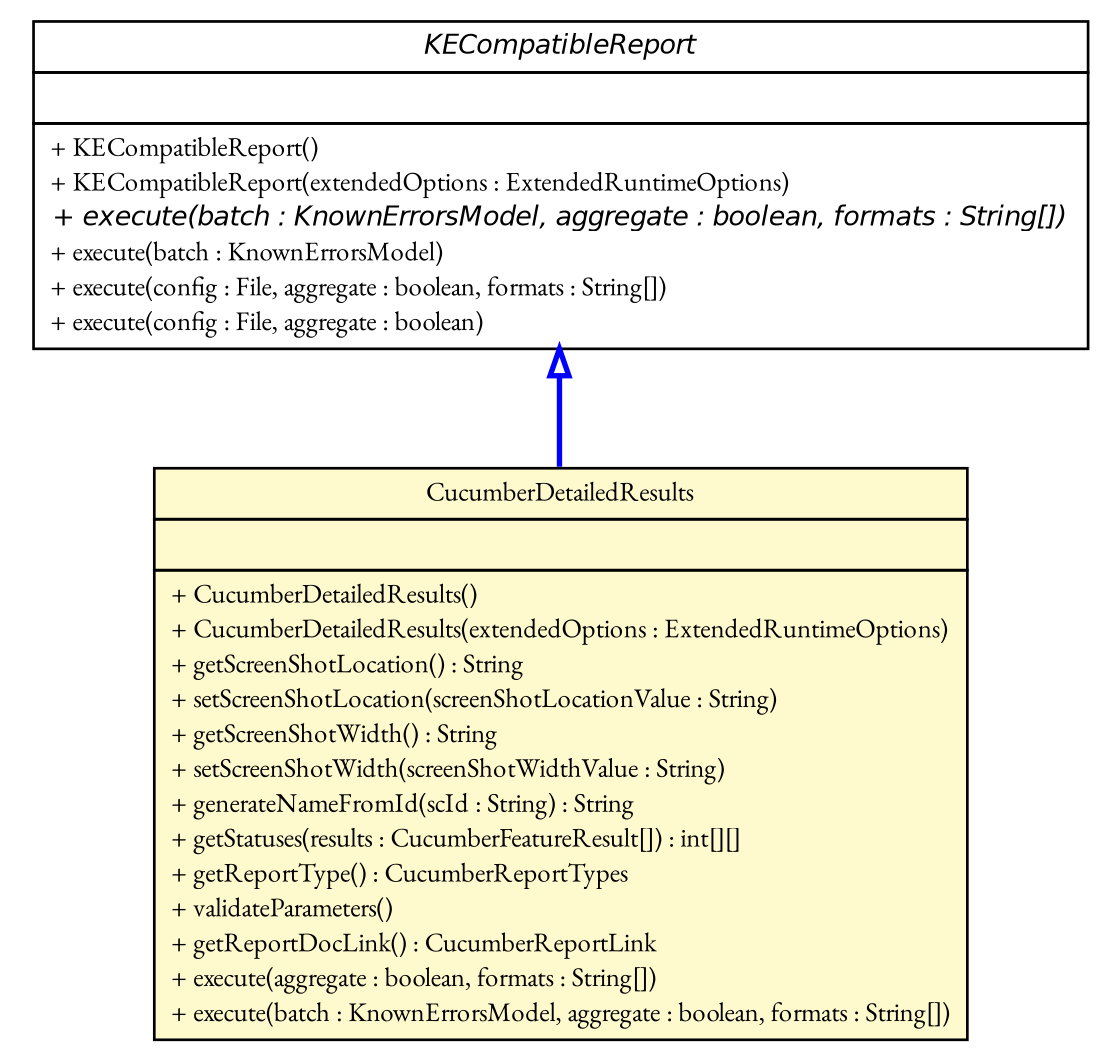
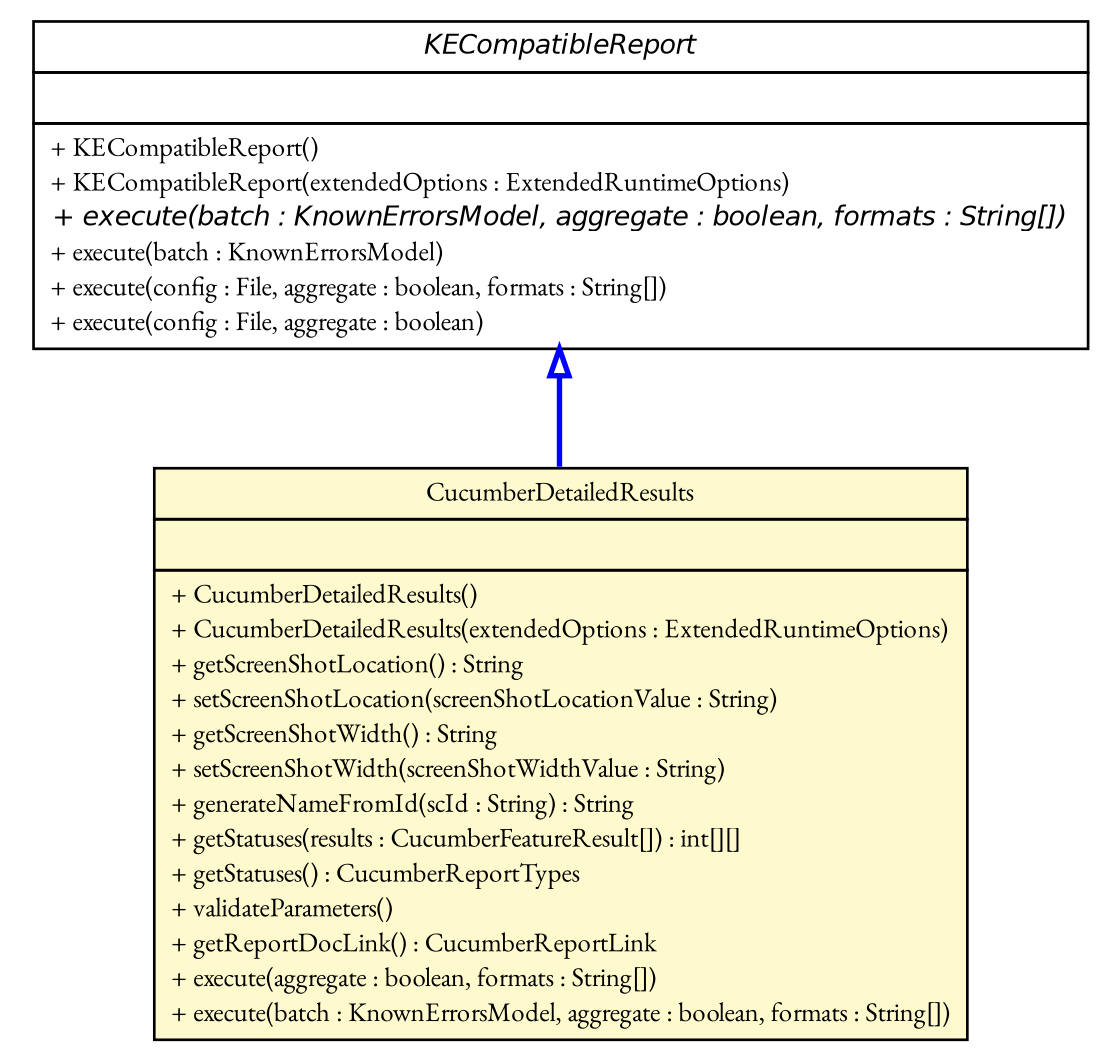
node "CucumberDetailedResults": text "+ getReportType() : CucumberReportTypes" -> "+ getStatuses() : CucumberReportTypes"
